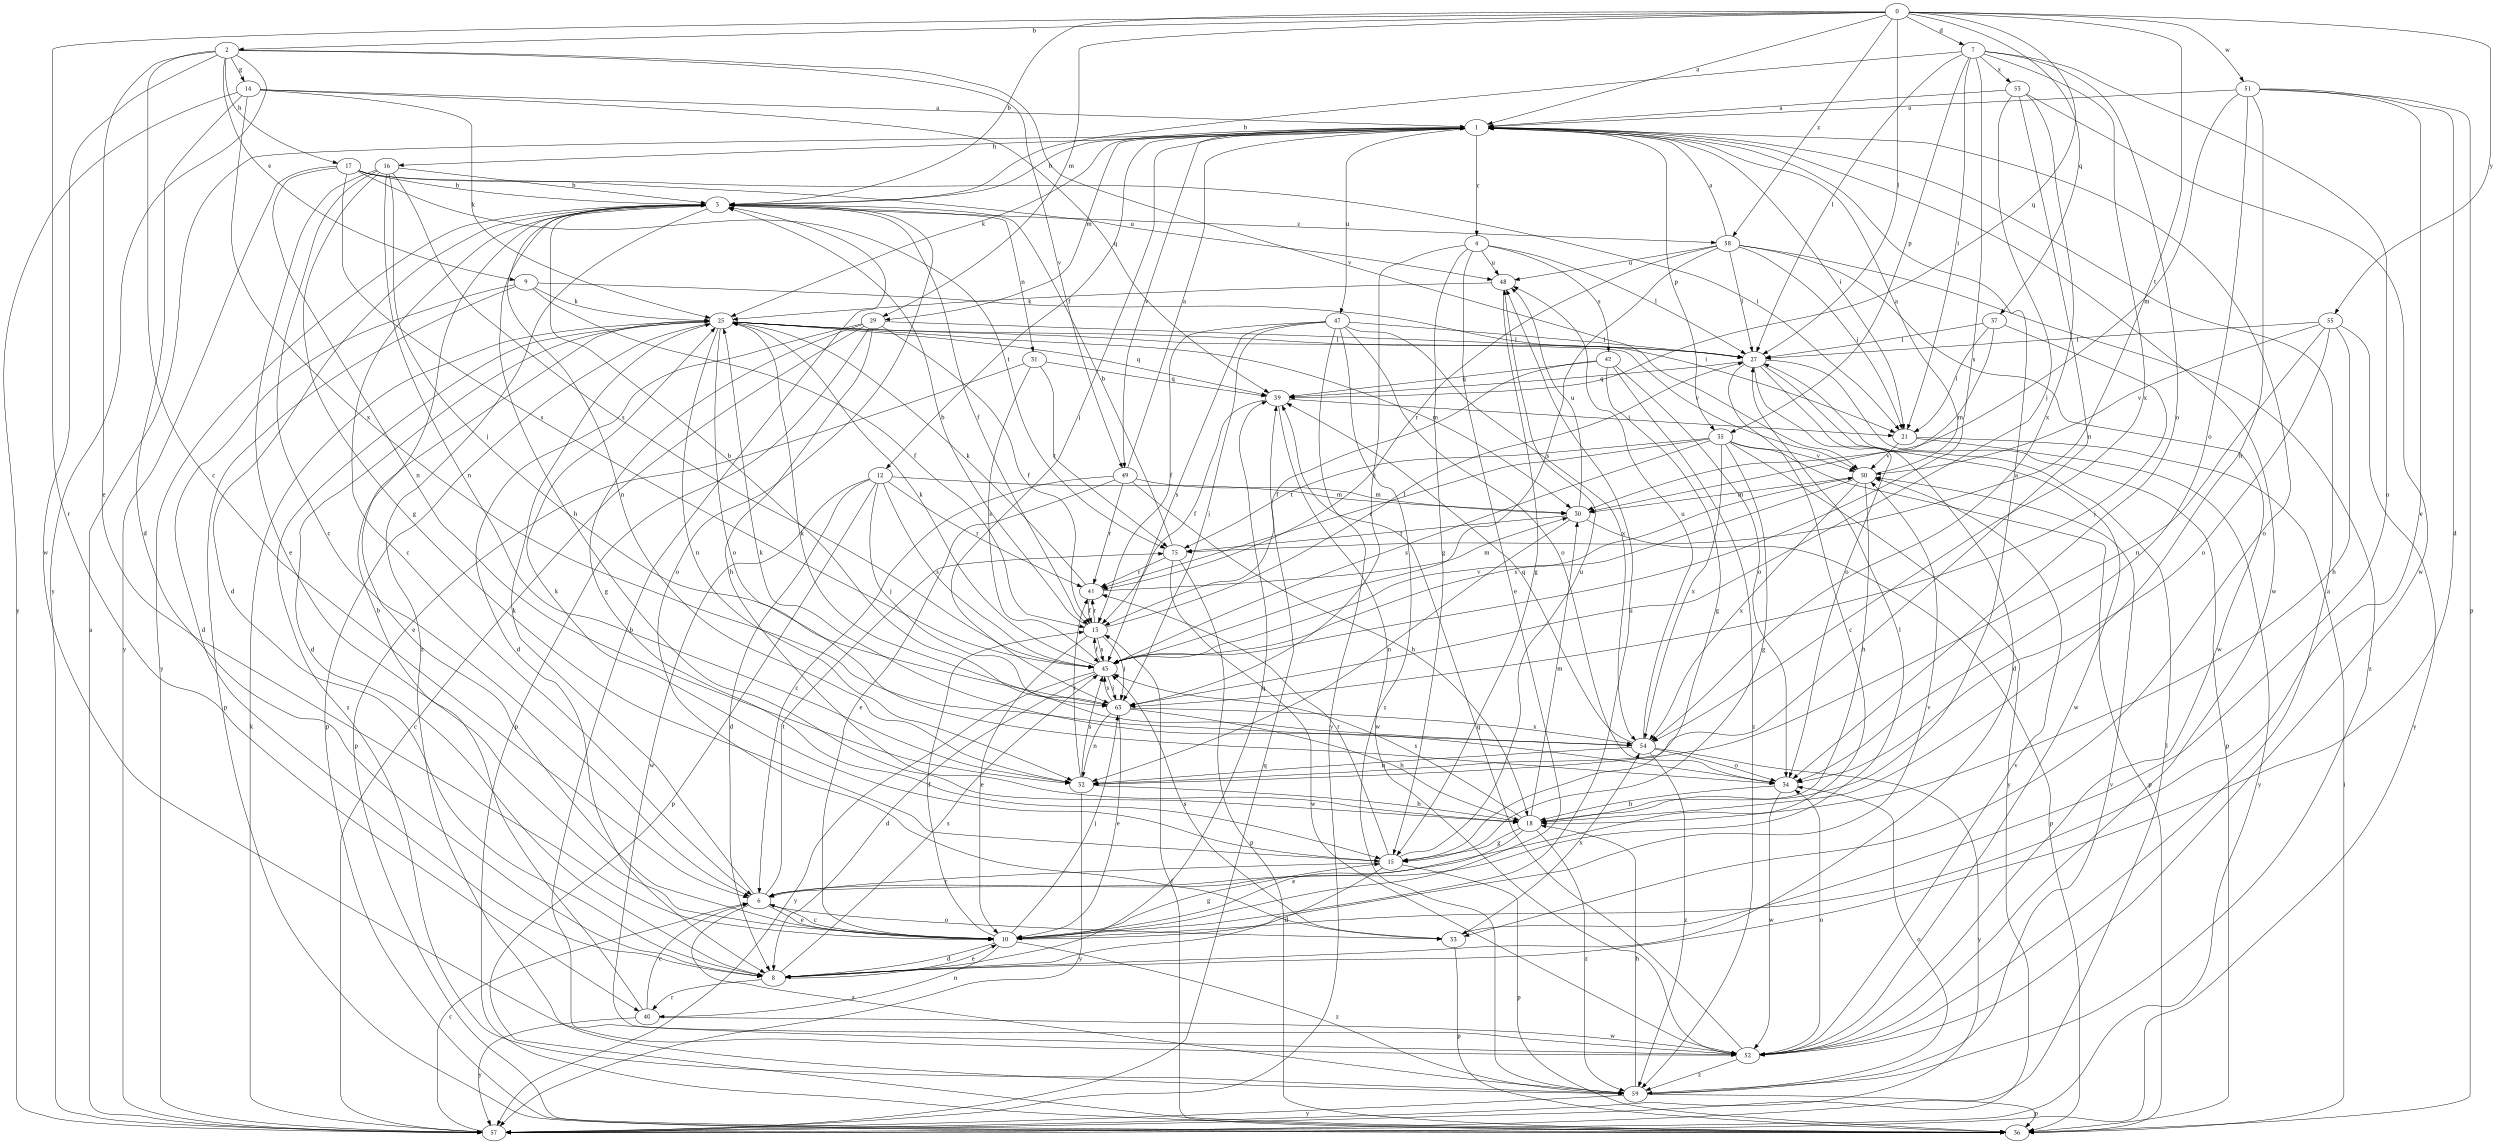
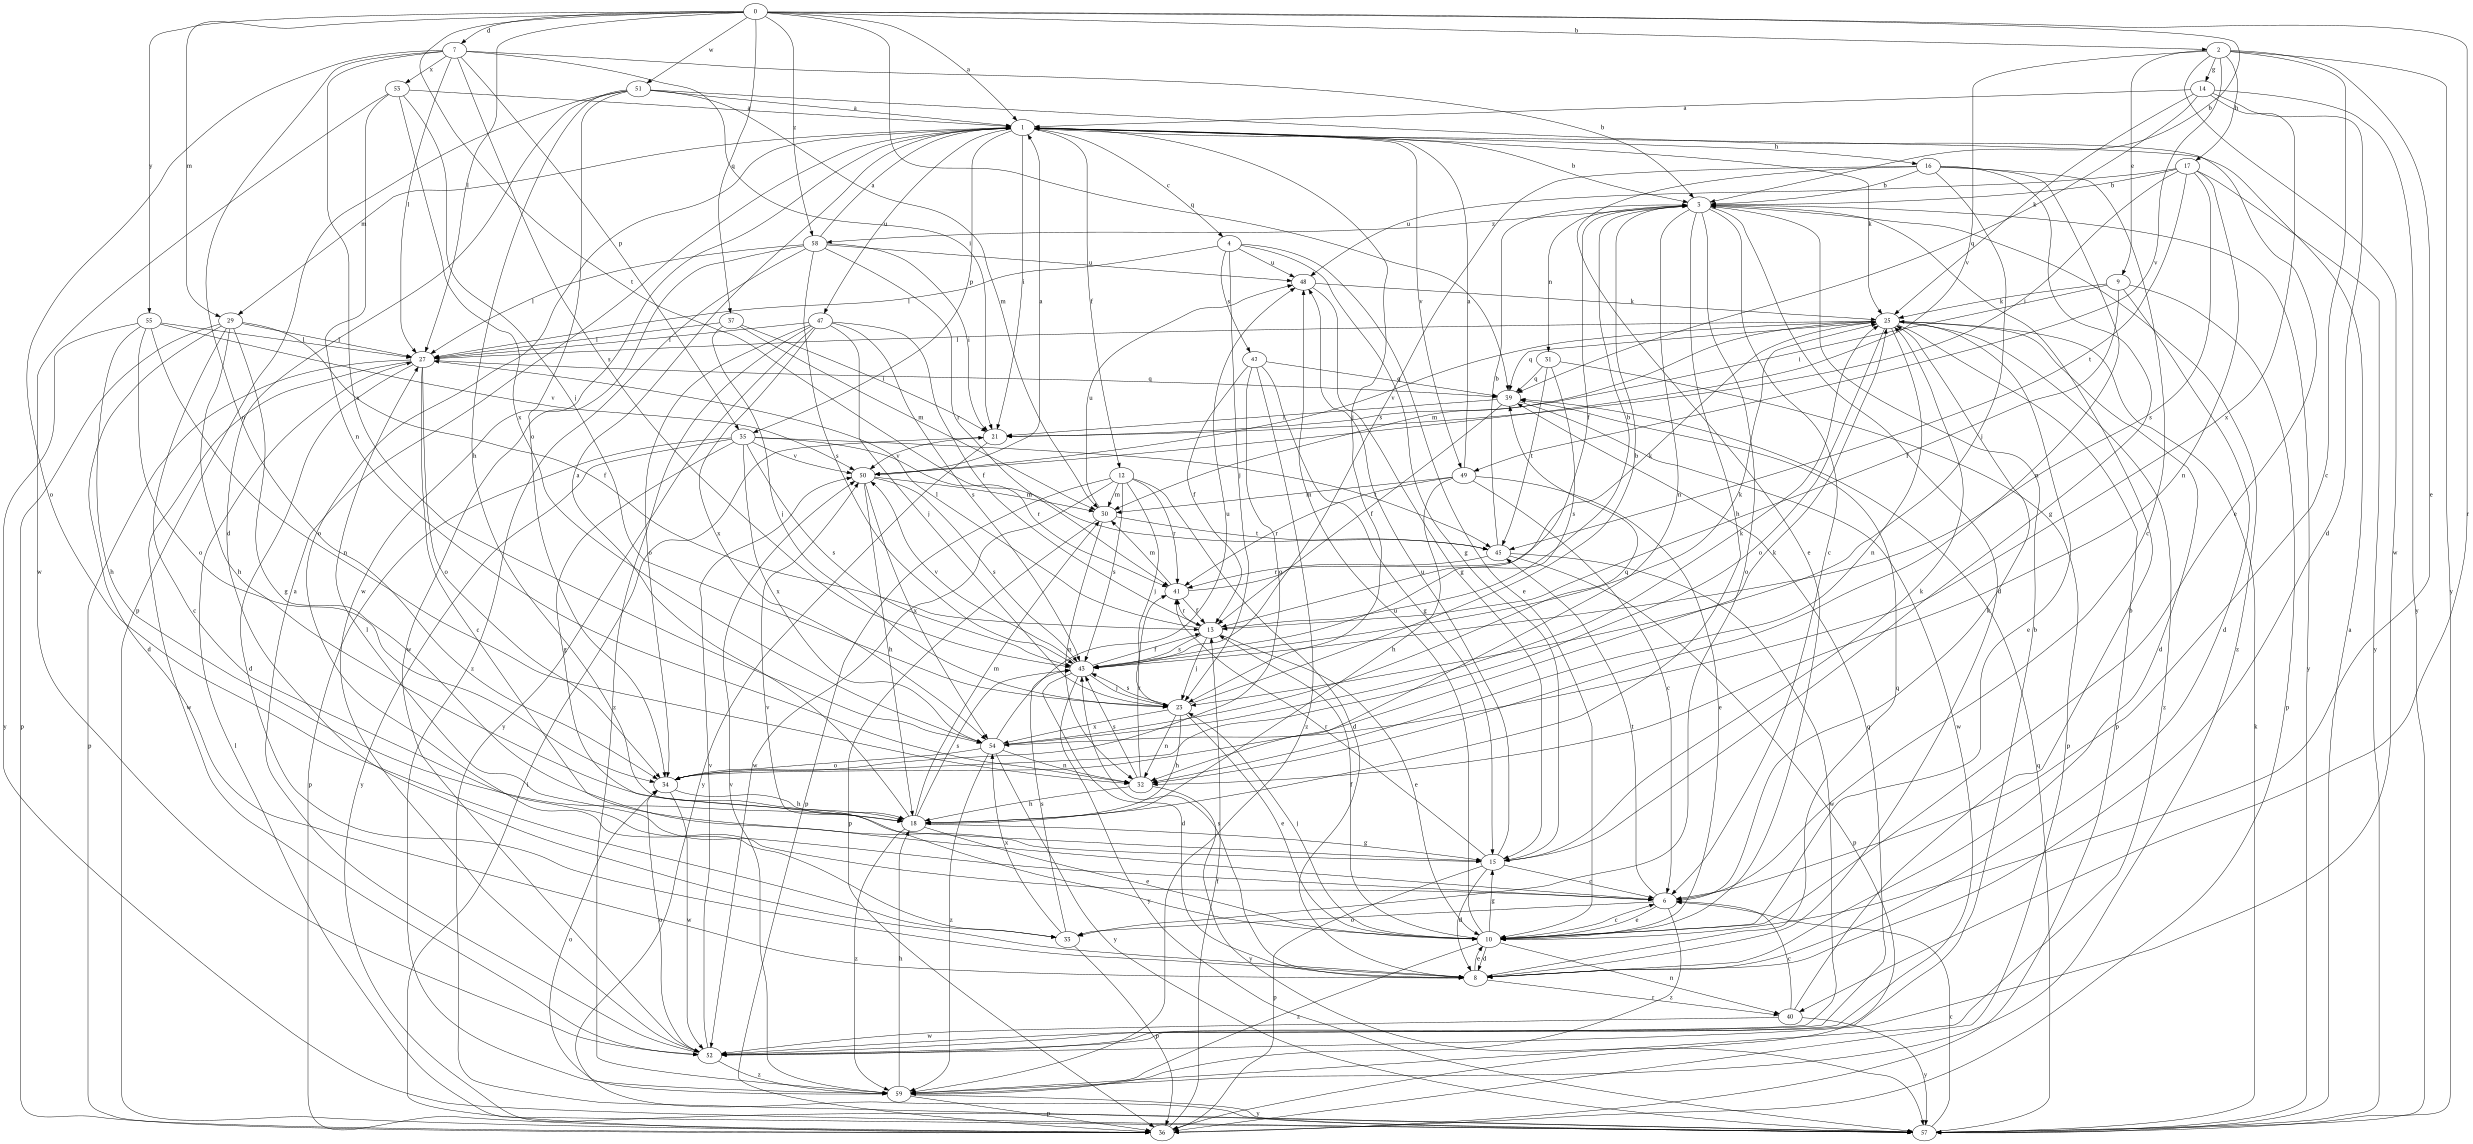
node "75": label "75" -> "45"
edge "29" -> "57": now "29" -> "6"
node "63": label "63" -> "23"
edge "21" -> "36": reversed
